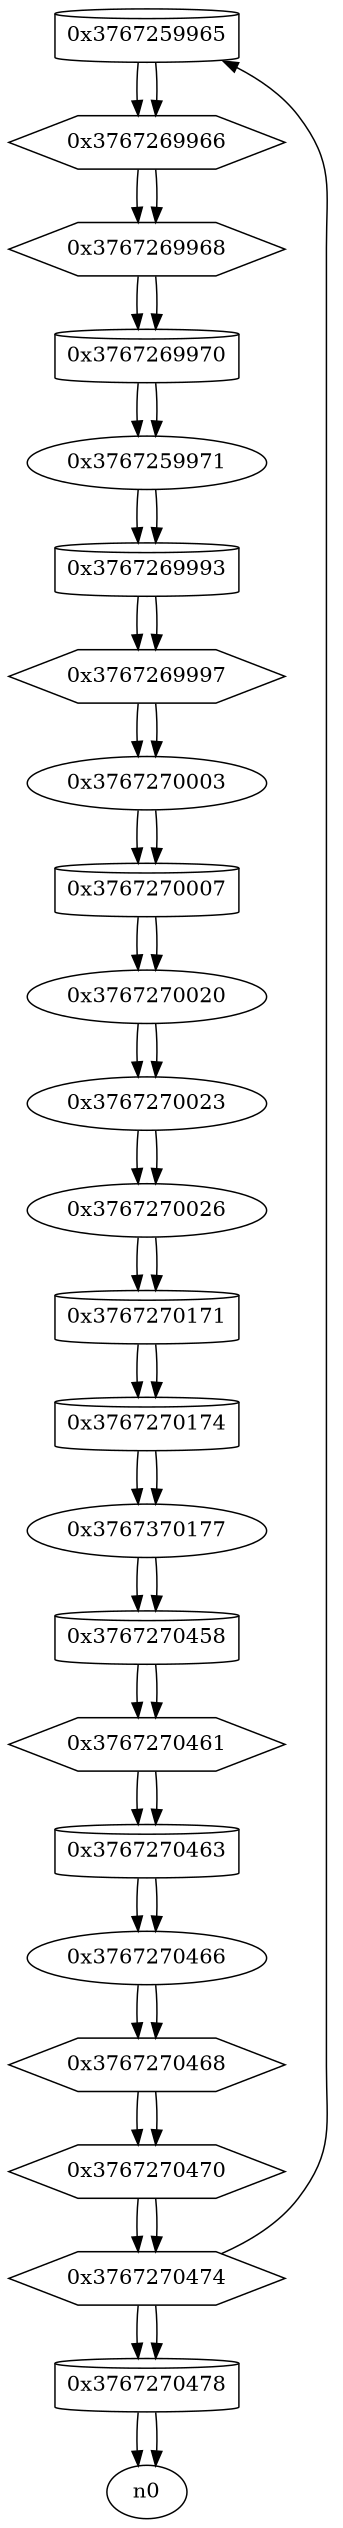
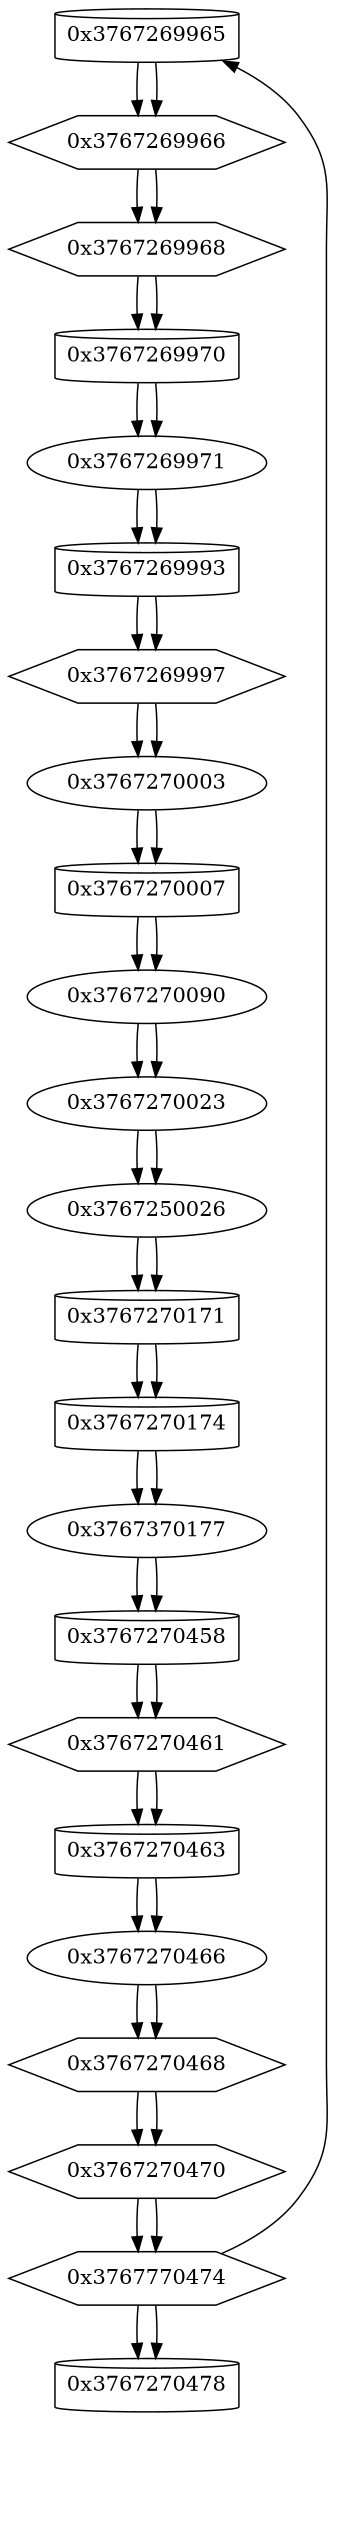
node "0x3767259965": label "0x3767259965" -> "0x3767269965"
node "0x3767259971": label "0x3767259971" -> "0x3767269971"
node "0x3767270020": label "0x3767270020" -> "0x3767270090"
node "0x3767270026": label "0x3767270026" -> "0x3767250026"
node "0x3767270474": label "0x3767270474" -> "0x3767770474"
node "n0": removed
